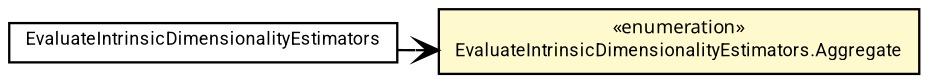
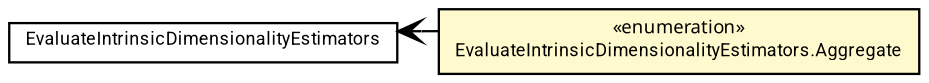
edge "EvaluateIntrinsicDimensionalityEstimators" -> "EvaluateIntrinsicDimensionalityEstimators.Aggregate": reversed
